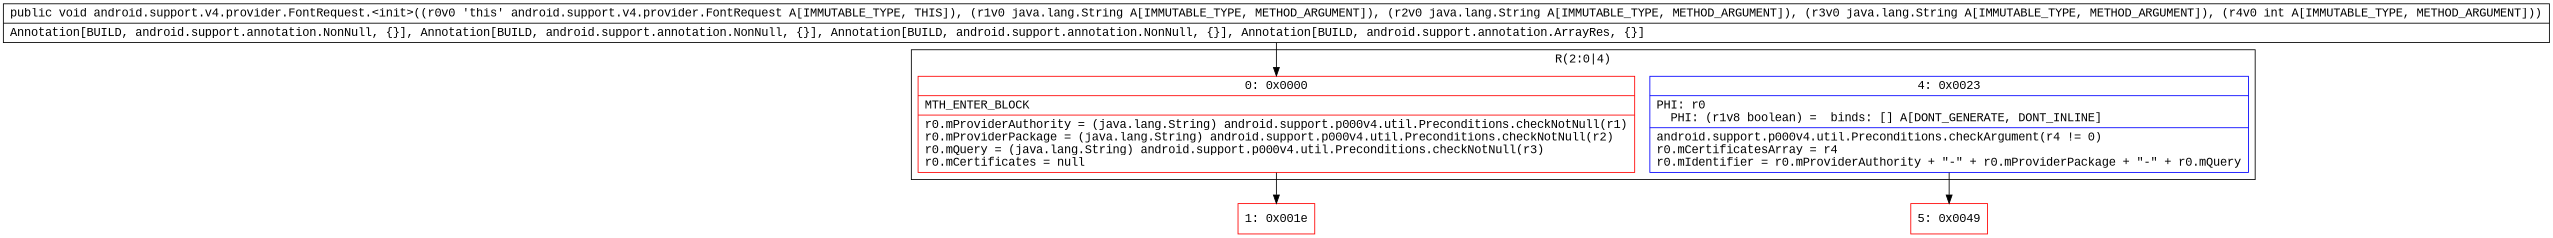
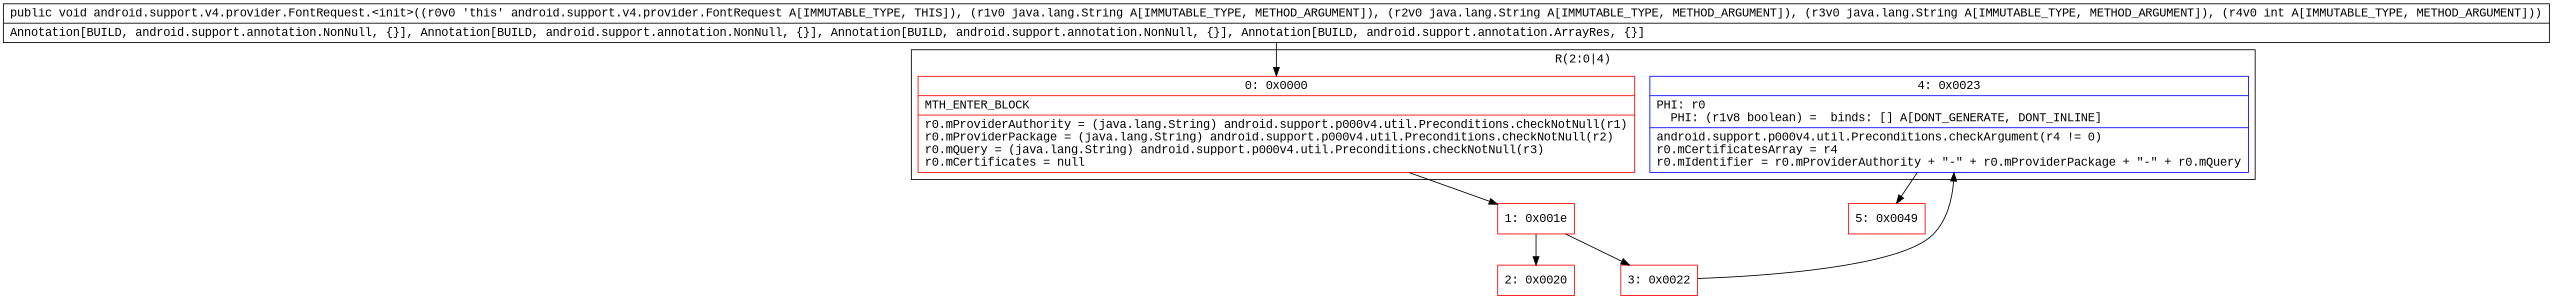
node "2: 0x0020": added
node "3: 0x0022": added
